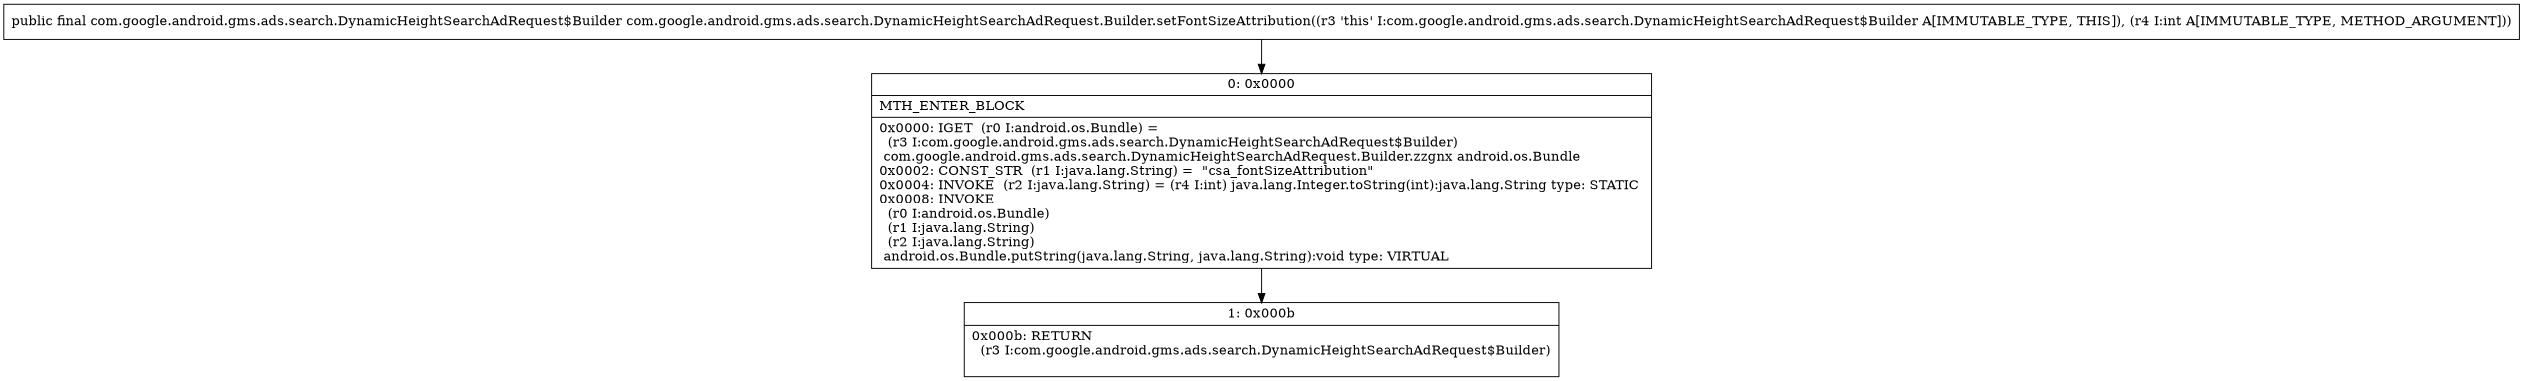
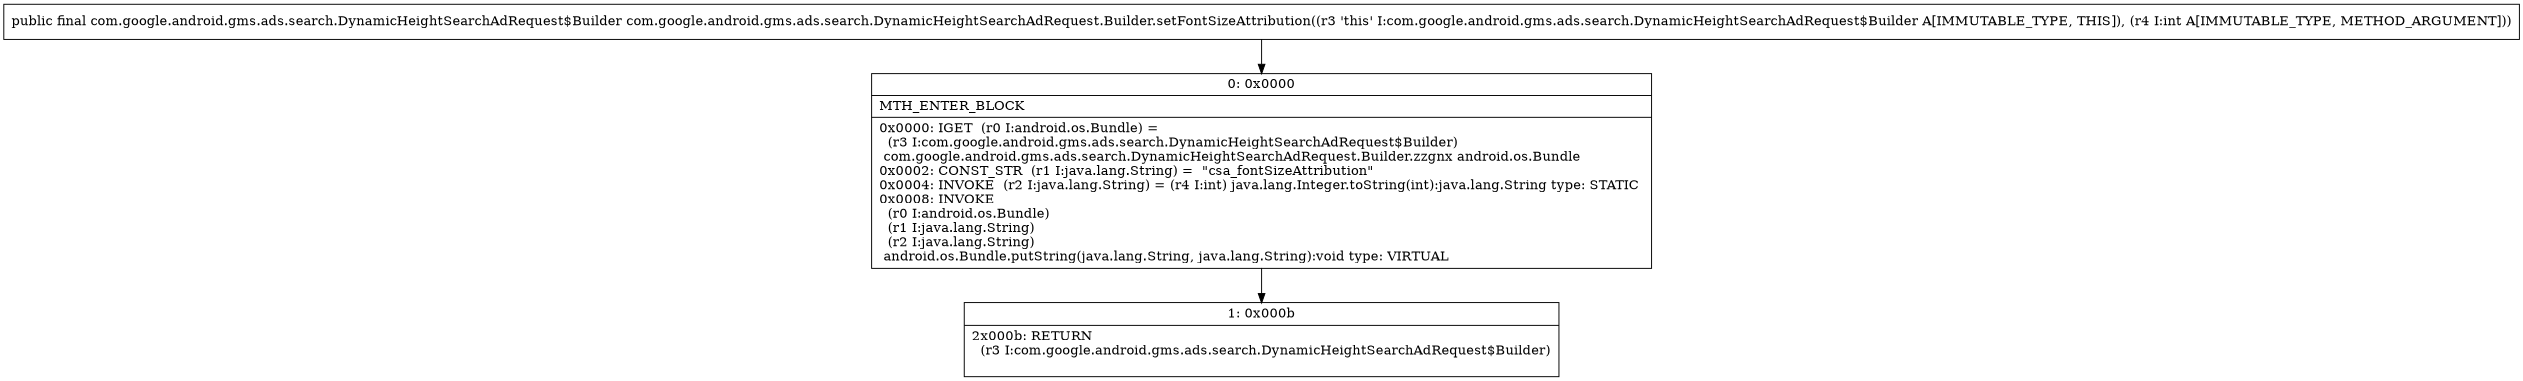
node "1: 0x000b": text "0x000b: RETURN" -> "2x000b: RETURN"
